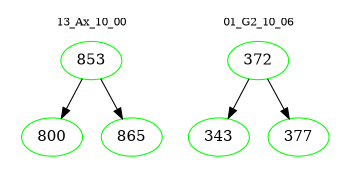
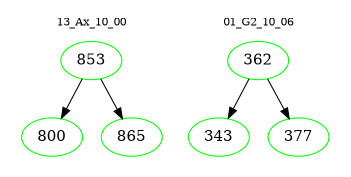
node "372": label "372" -> "362"
